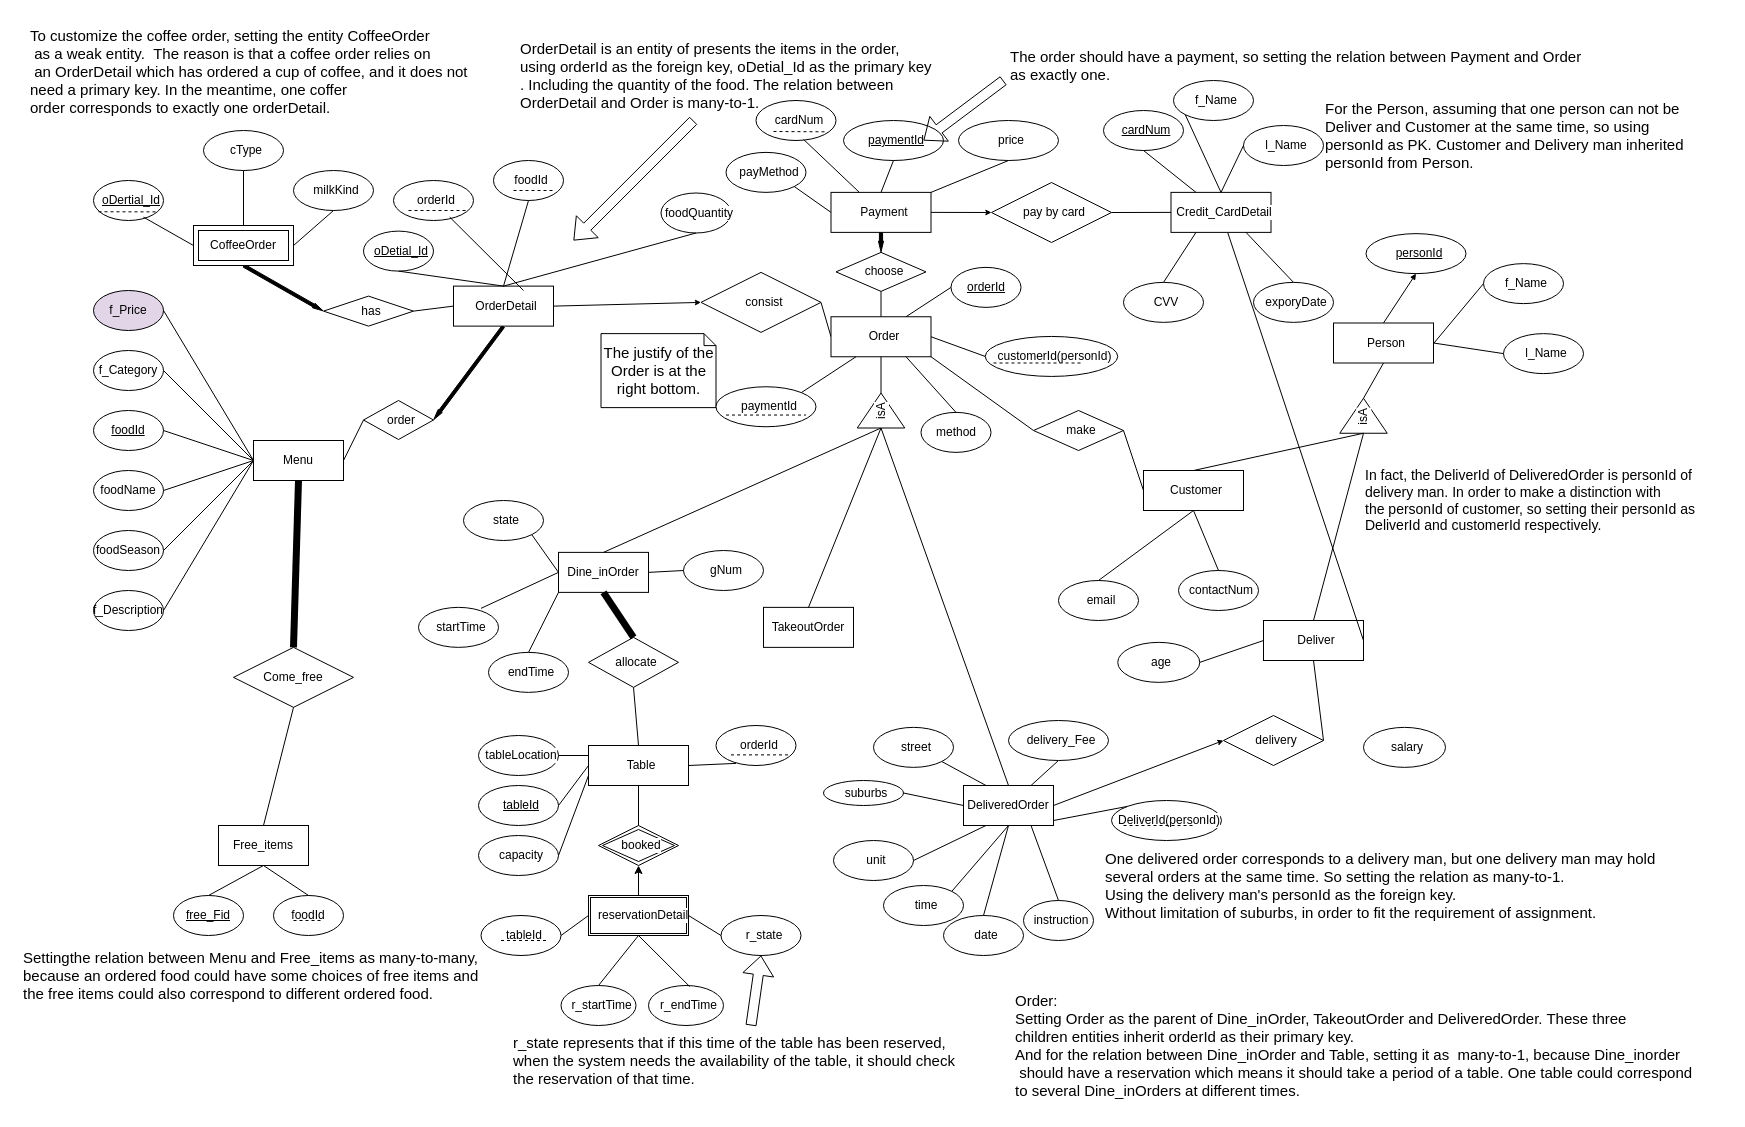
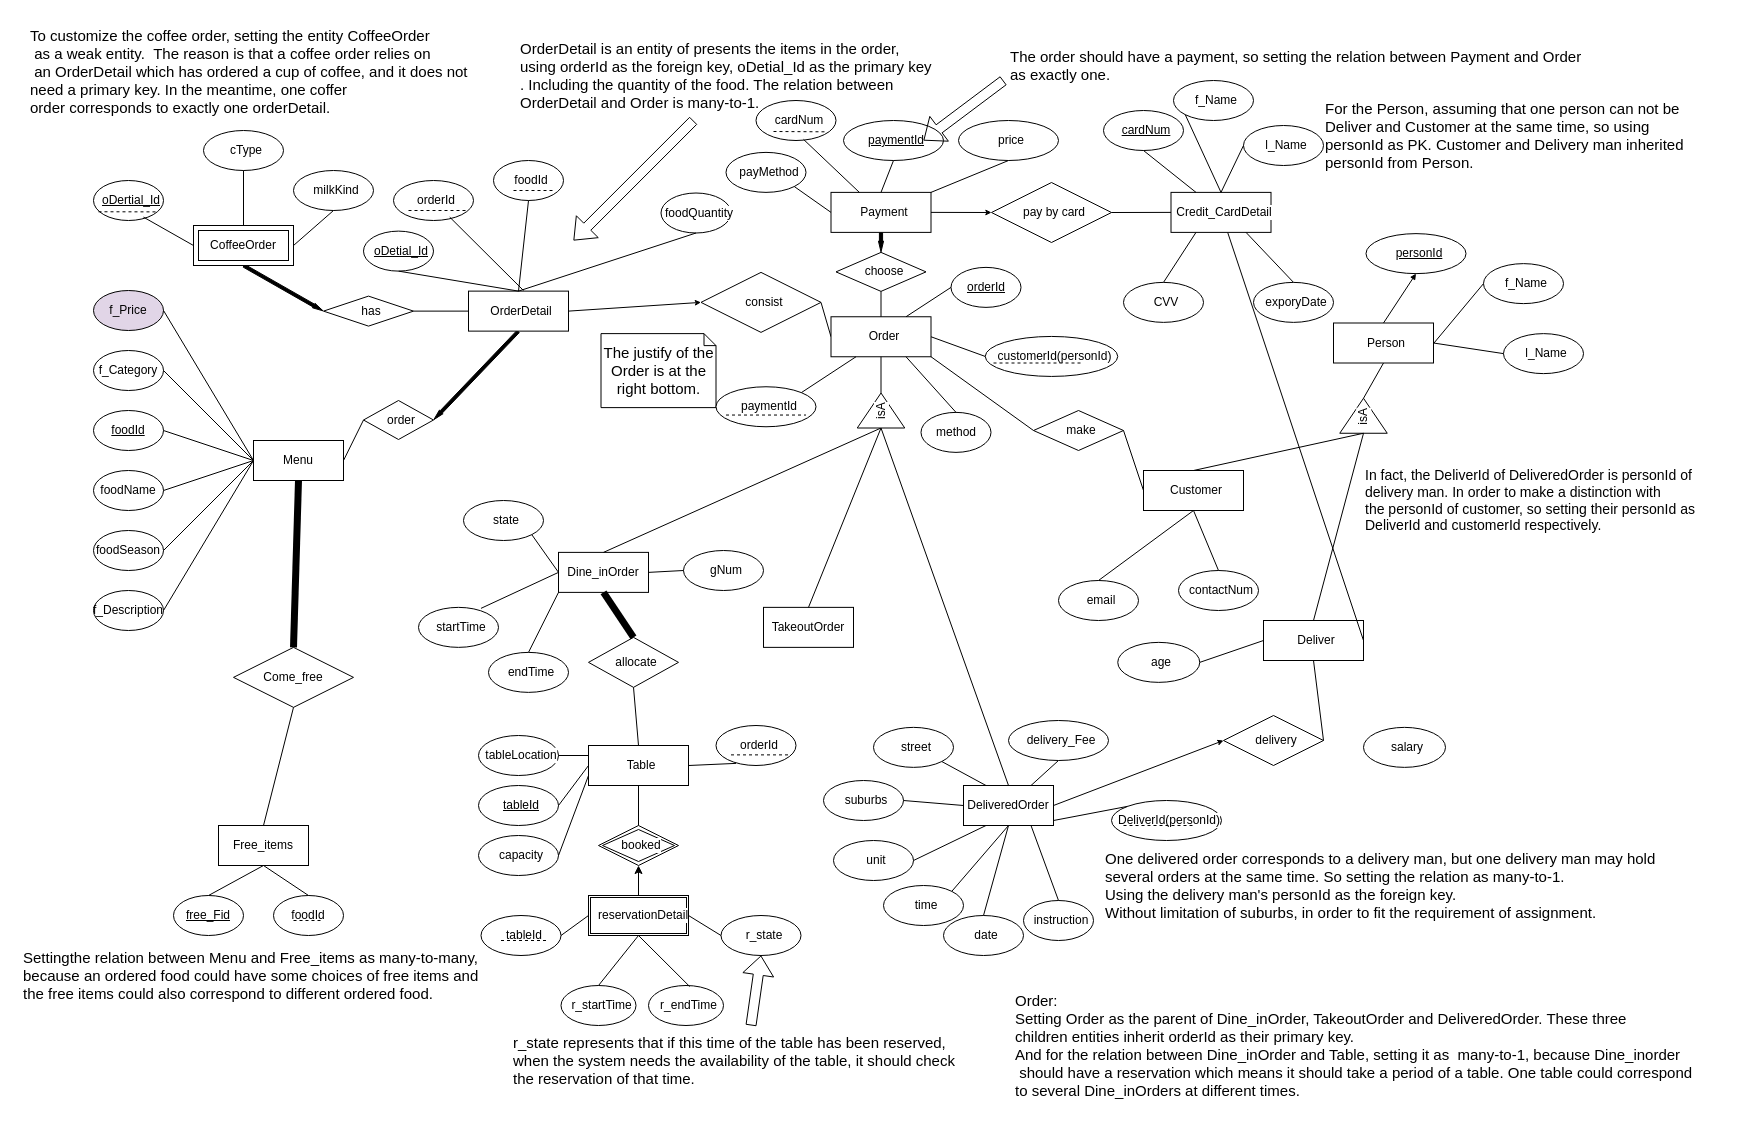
node "OrderDetail": moved (504, 306) -> (519, 311)
node "suburbs": size 80x25 -> 80x40
